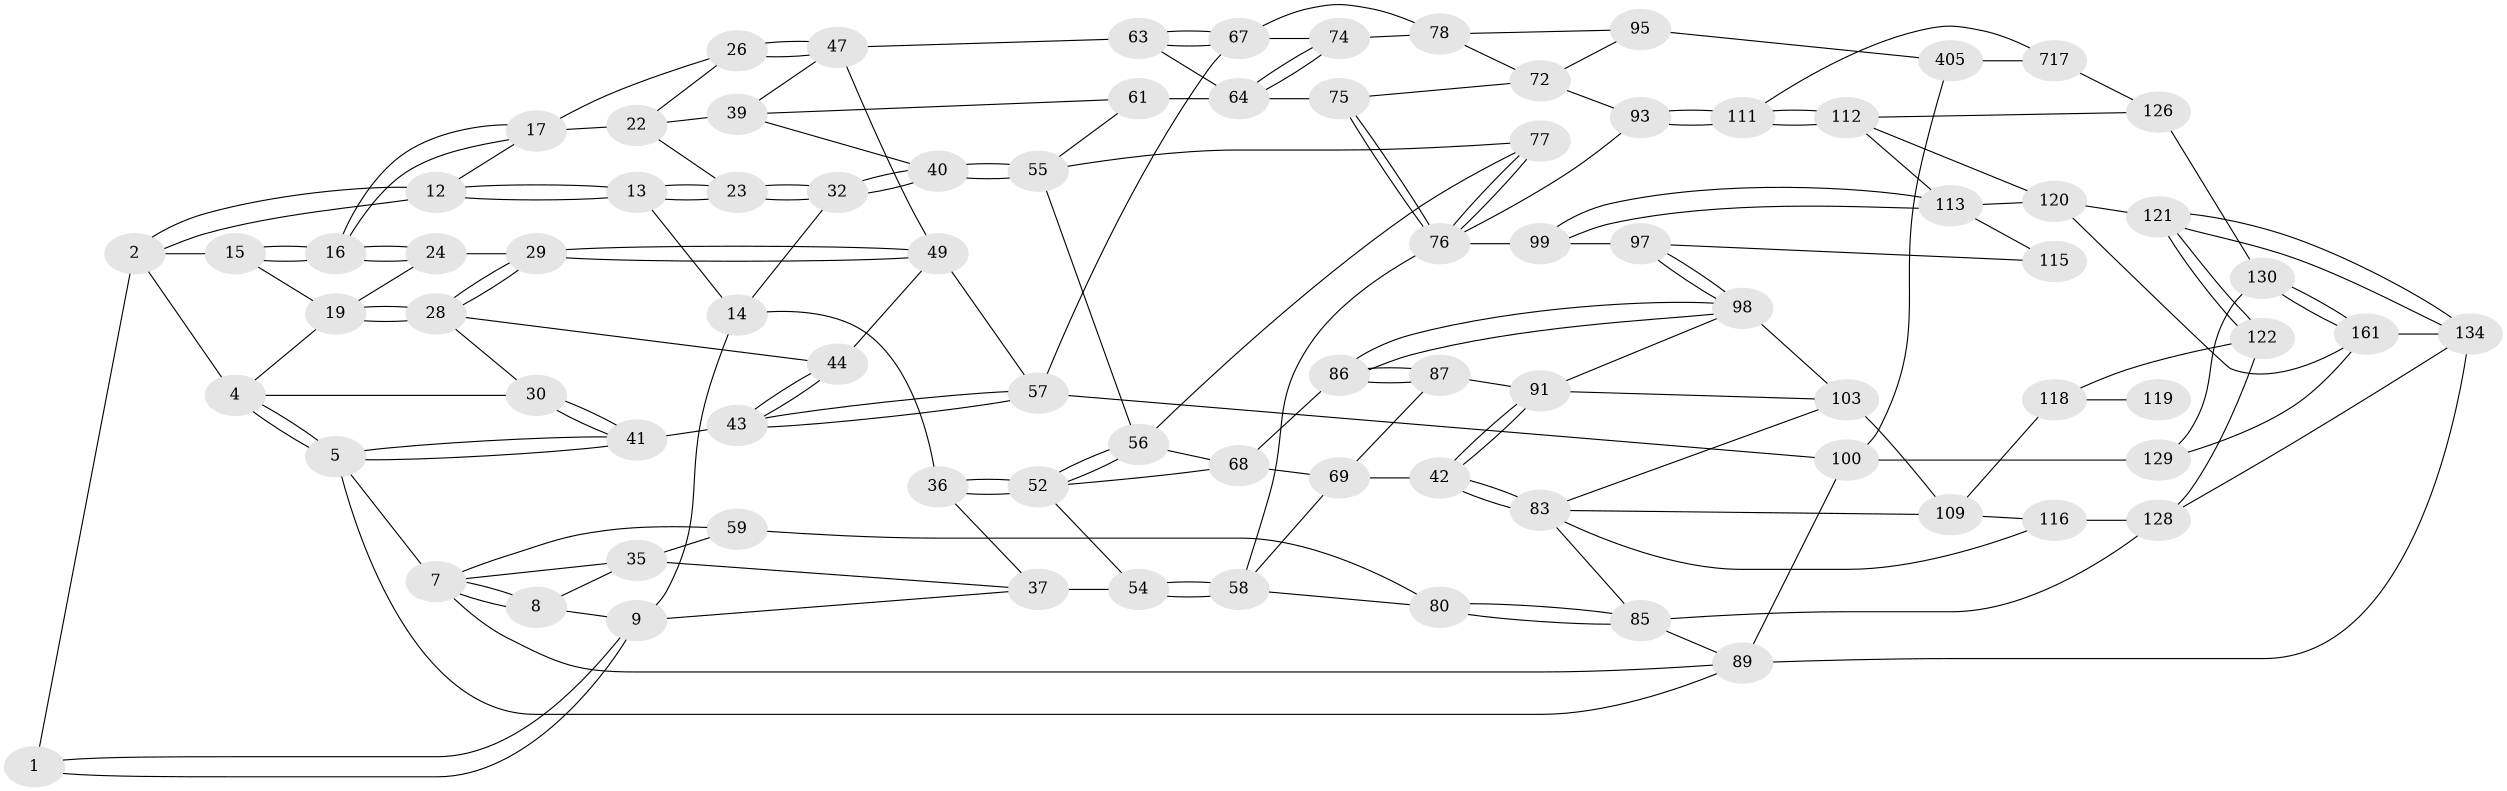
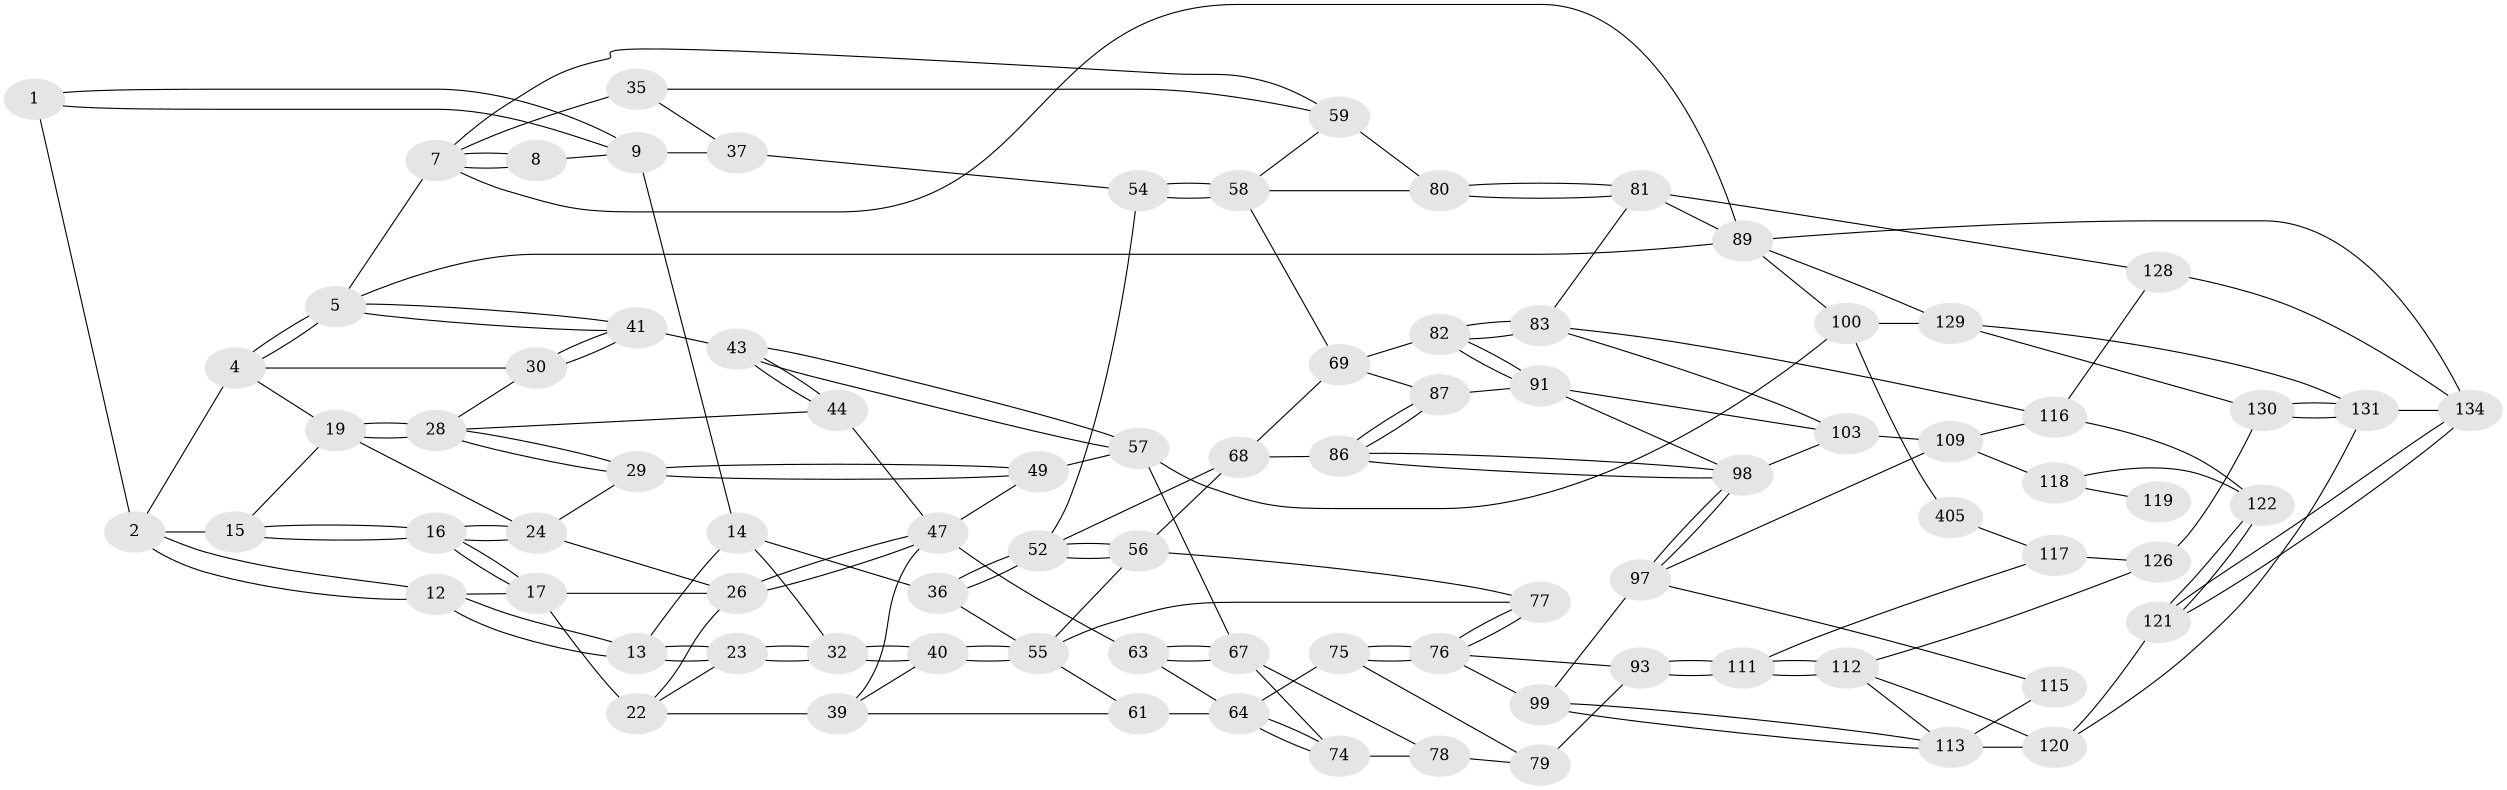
node "95": removed
node "717": label "717" -> "117"
node "72": label "72" -> "79"
edge "89" -- "129": added
edge "49" -- "44": now "47" -- "44"
node "161": label "161" -> "131"
edge "76" -- "58": now "59" -- "58"
edge "122" -- "128": now "122" -- "116"
node "42": label "42" -> "82"
edge "83" -- "109": now "97" -- "109"
edge "36" -- "37": now "36" -- "55"
edge "24" -- "26": added
edge "35" -- "8": removed
node "85": label "85" -> "81"
